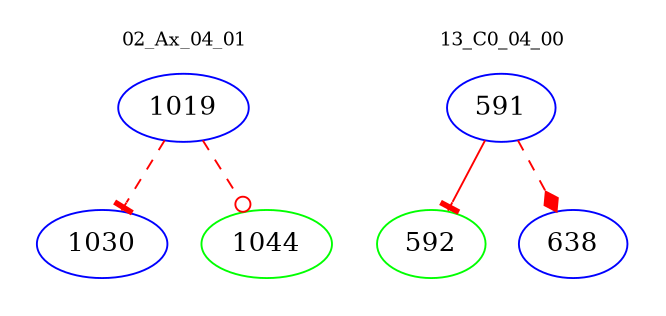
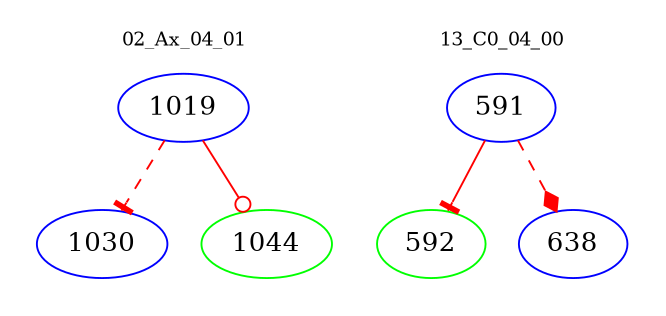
edge "1019" -> "1044": style dashed -> solid
